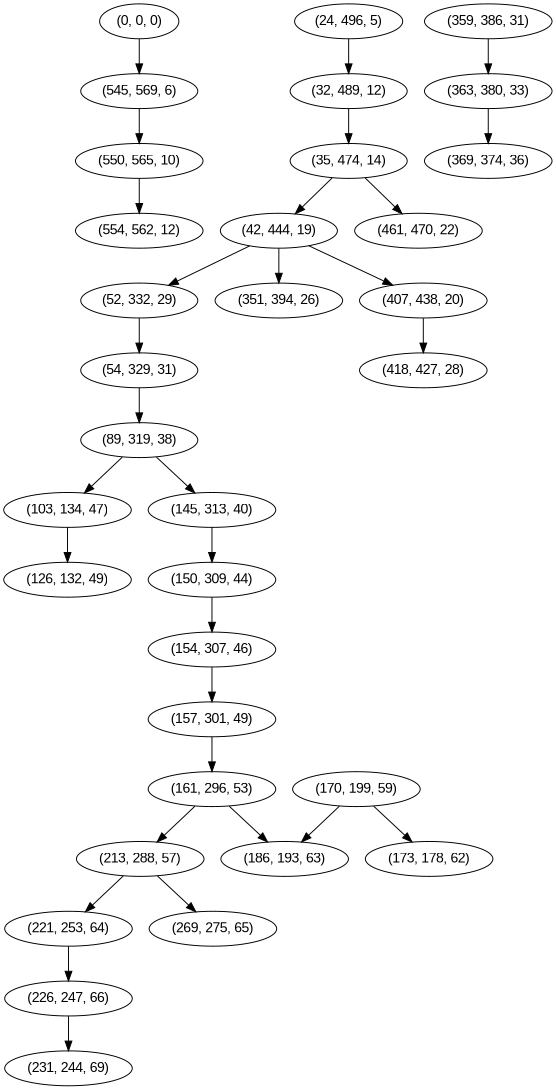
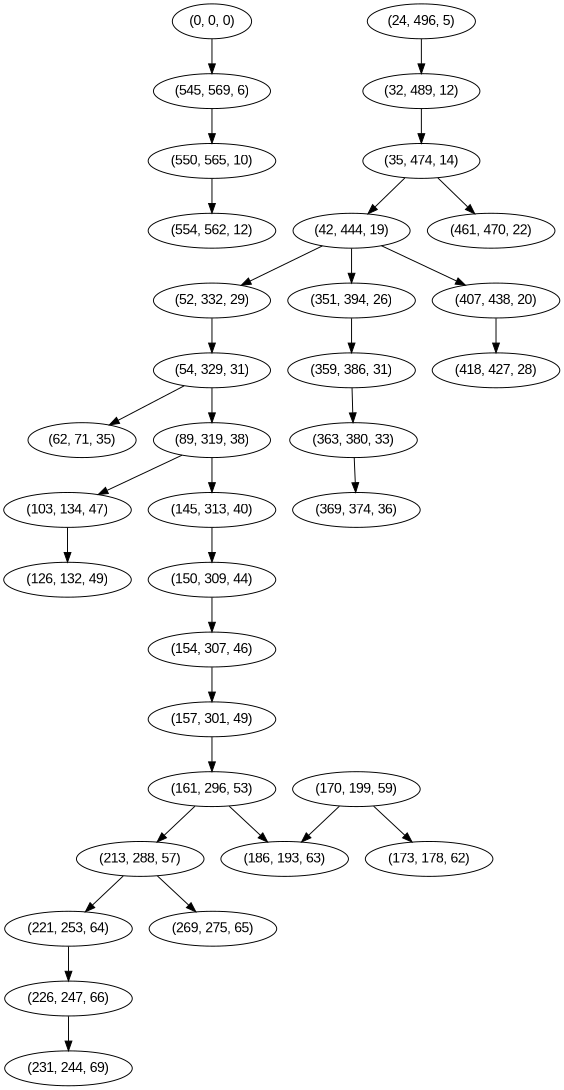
edge "(351, 394, 26)" -> "(359, 386, 31)": added
node "(62, 71, 35)": added
